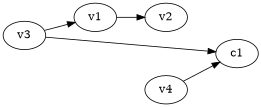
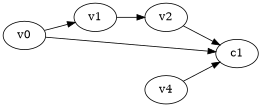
edge "v2" -> "c1": added
node "v3": label "v3" -> "v0"
